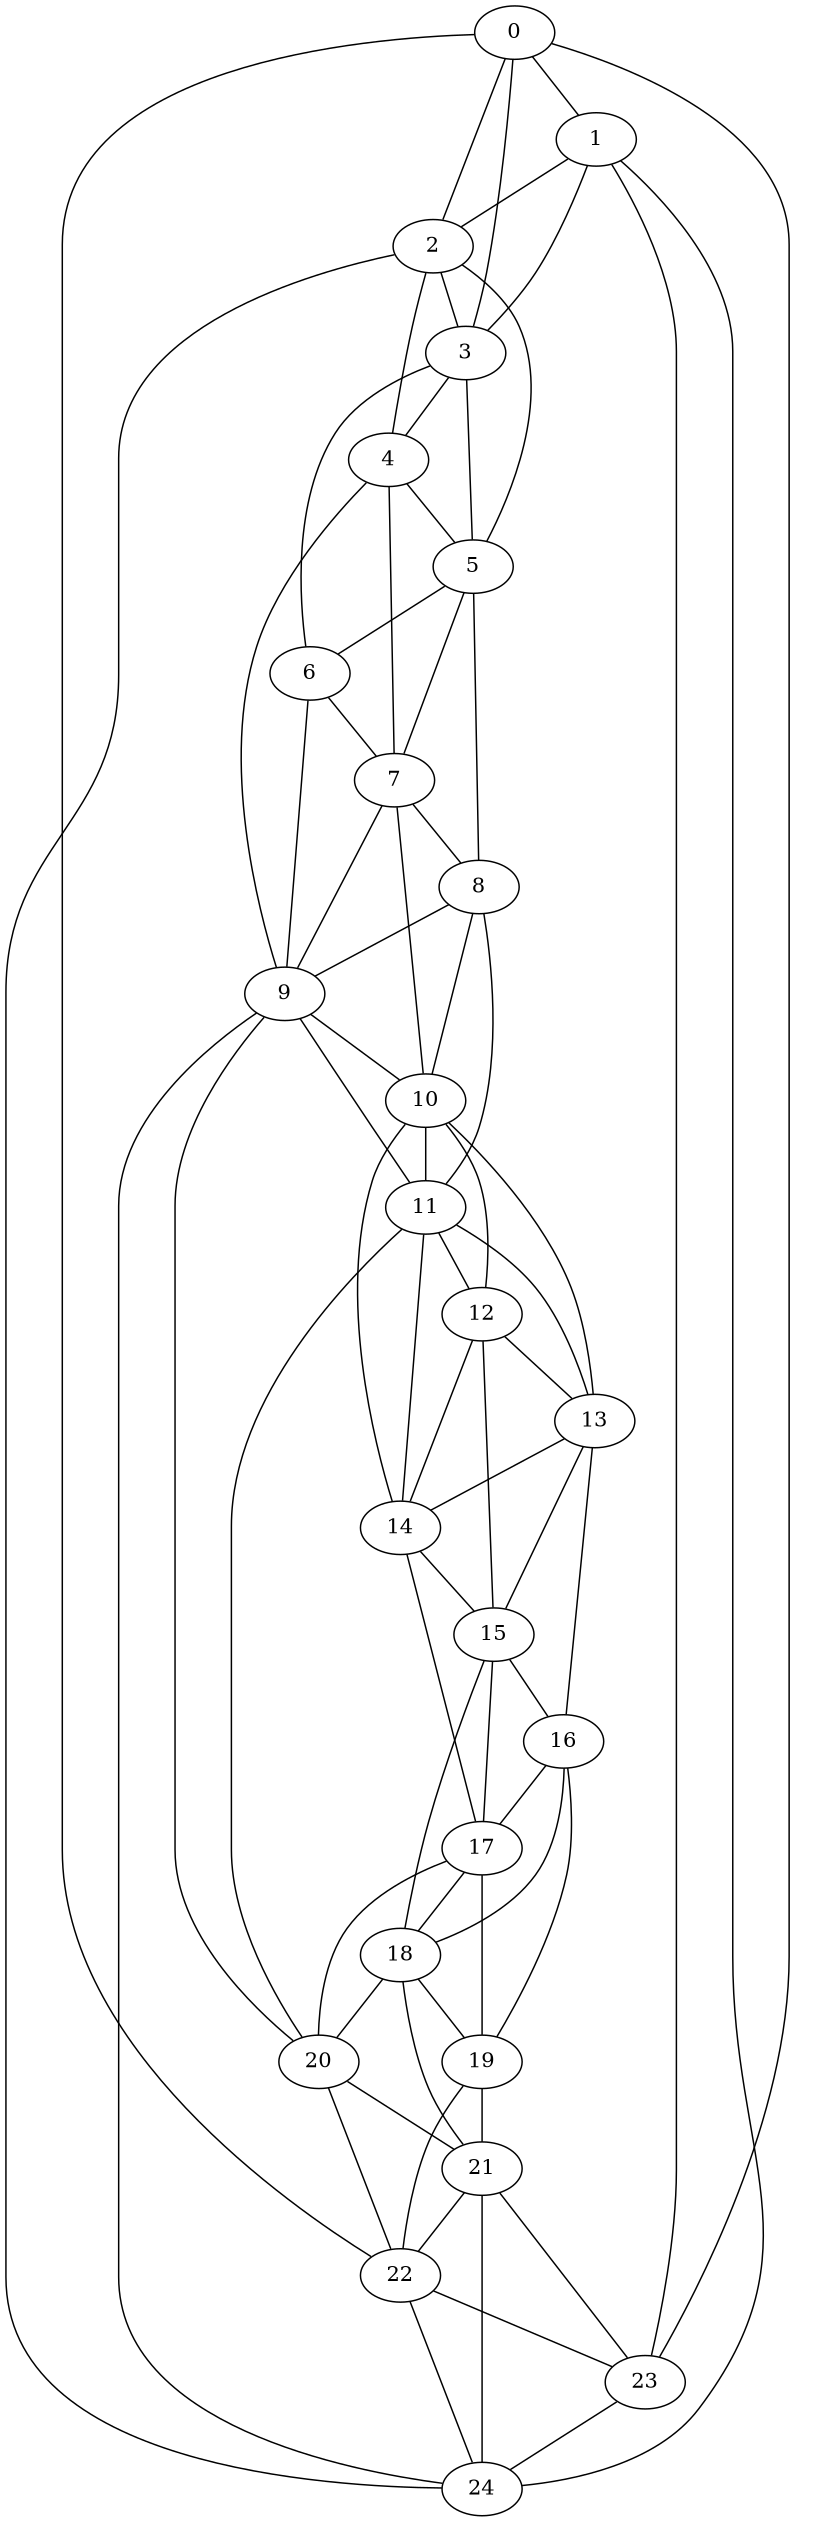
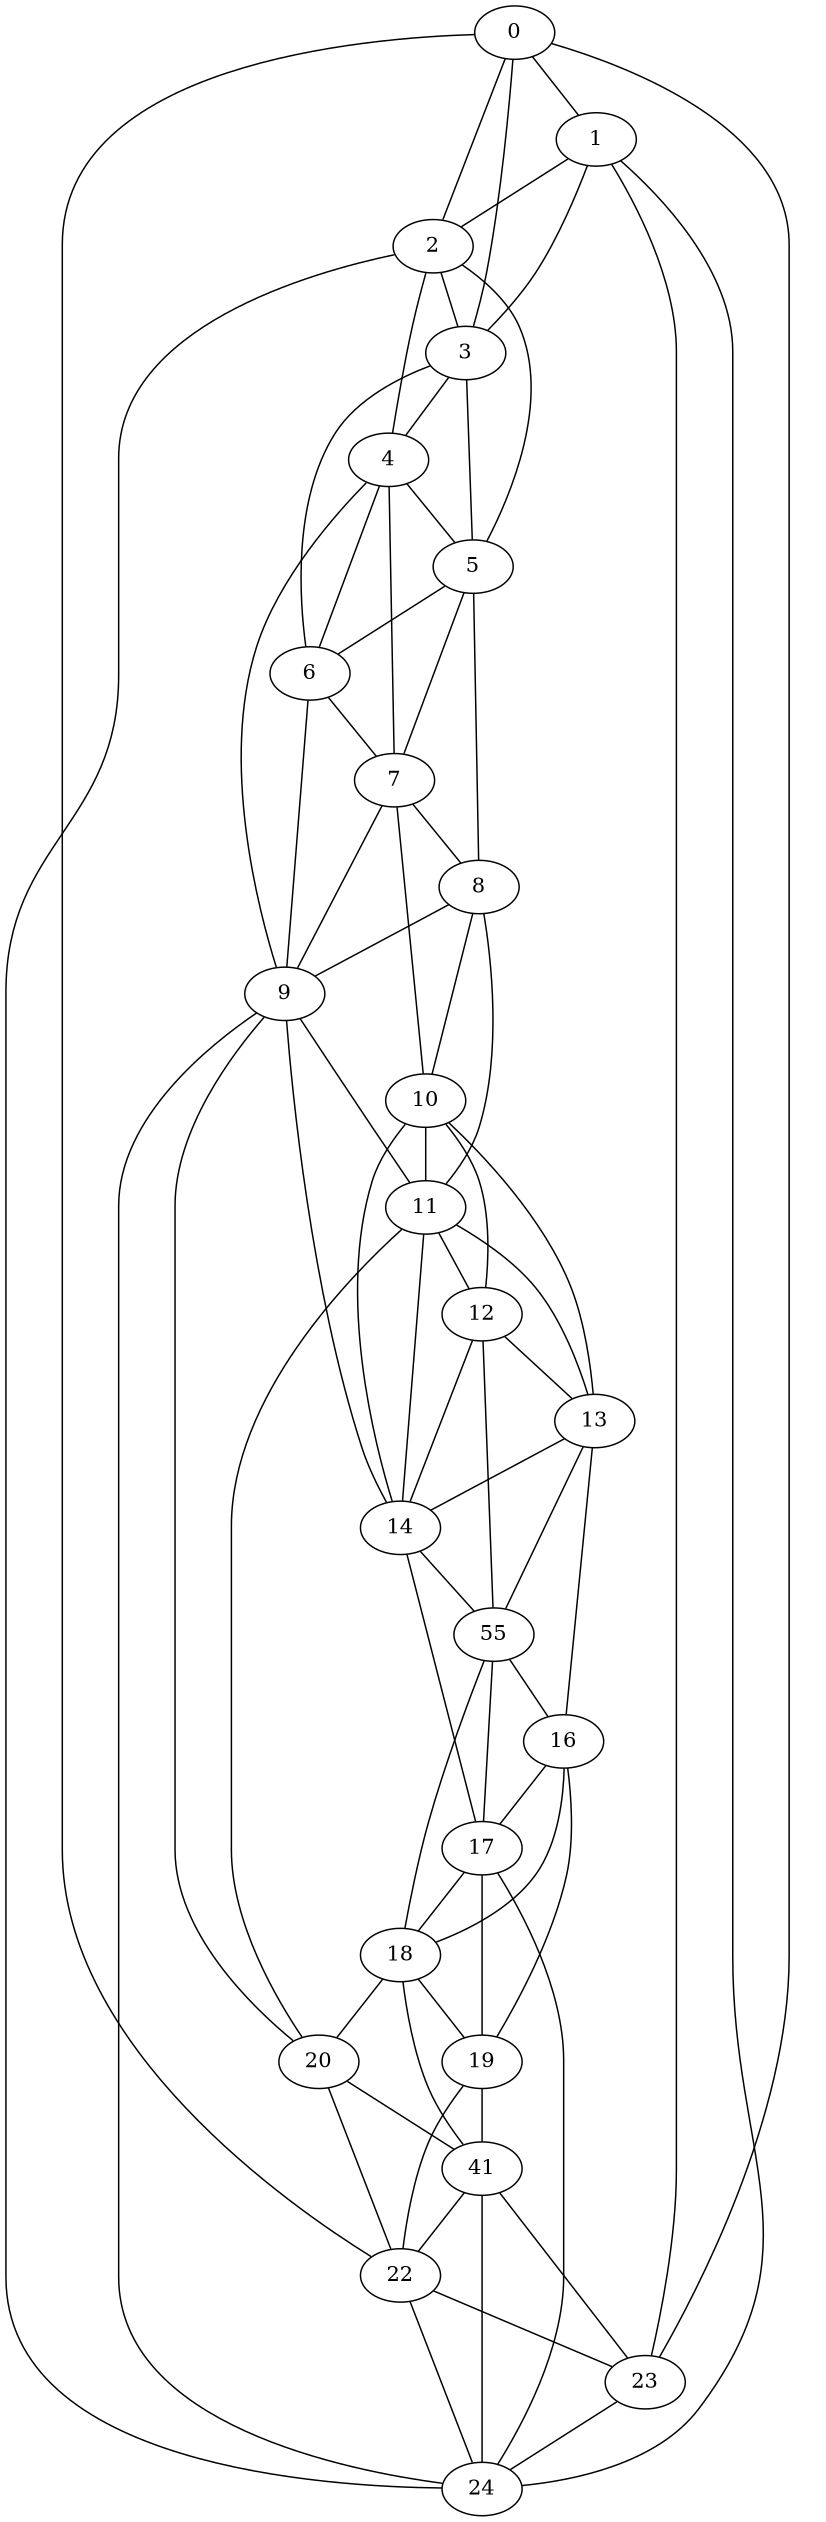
edge "4" -- "6": added
edge "9" -- "10": now "9" -- "14"
node "15": label "15" -> "55"
edge "17" -- "20": now "17" -- "24"
node "21": label "21" -> "41"
